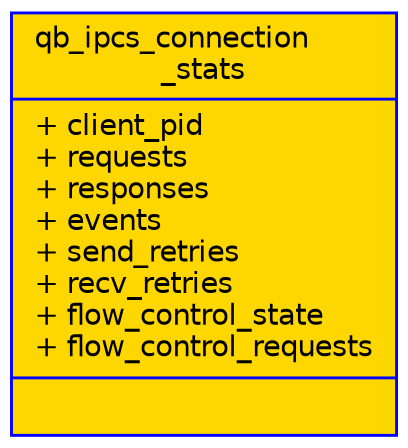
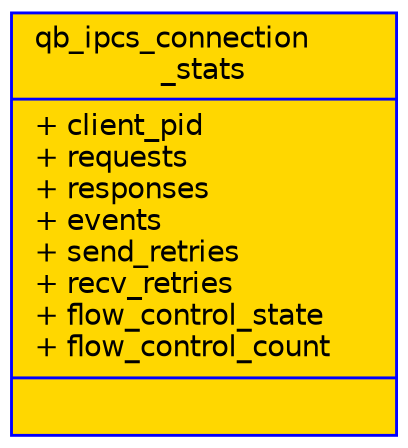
node "qb_ipcs_connection": text "+ flow_control_requests" -> "+ flow_control_count"
